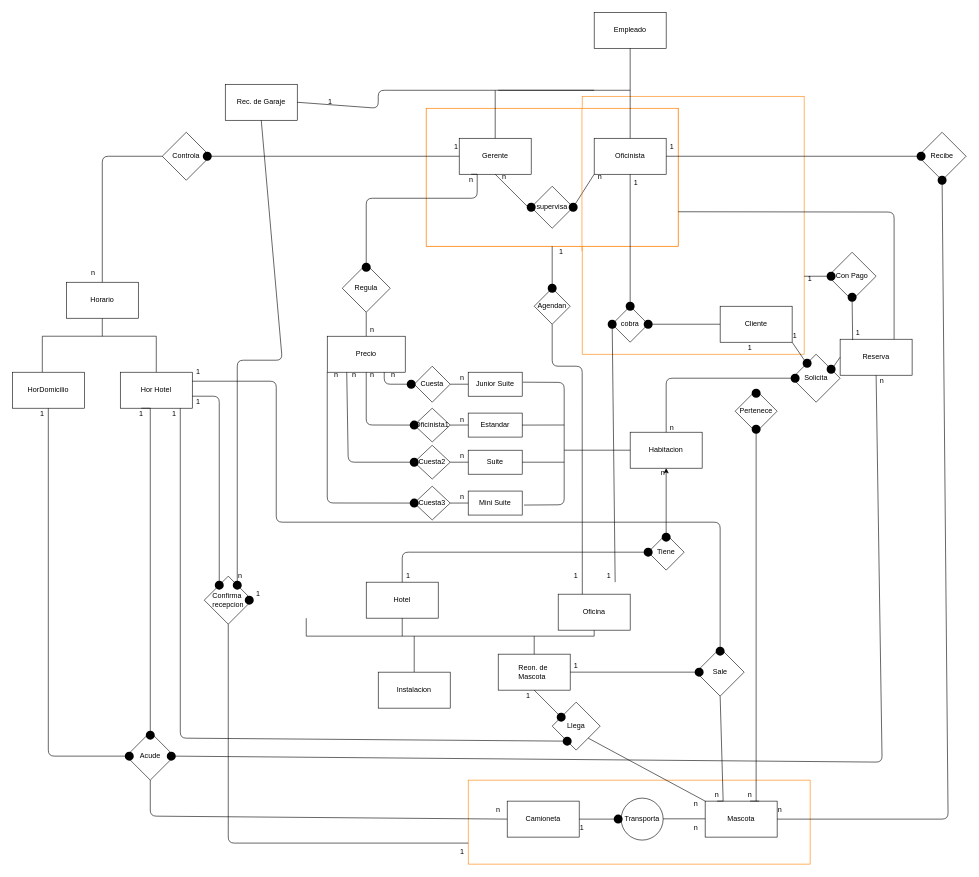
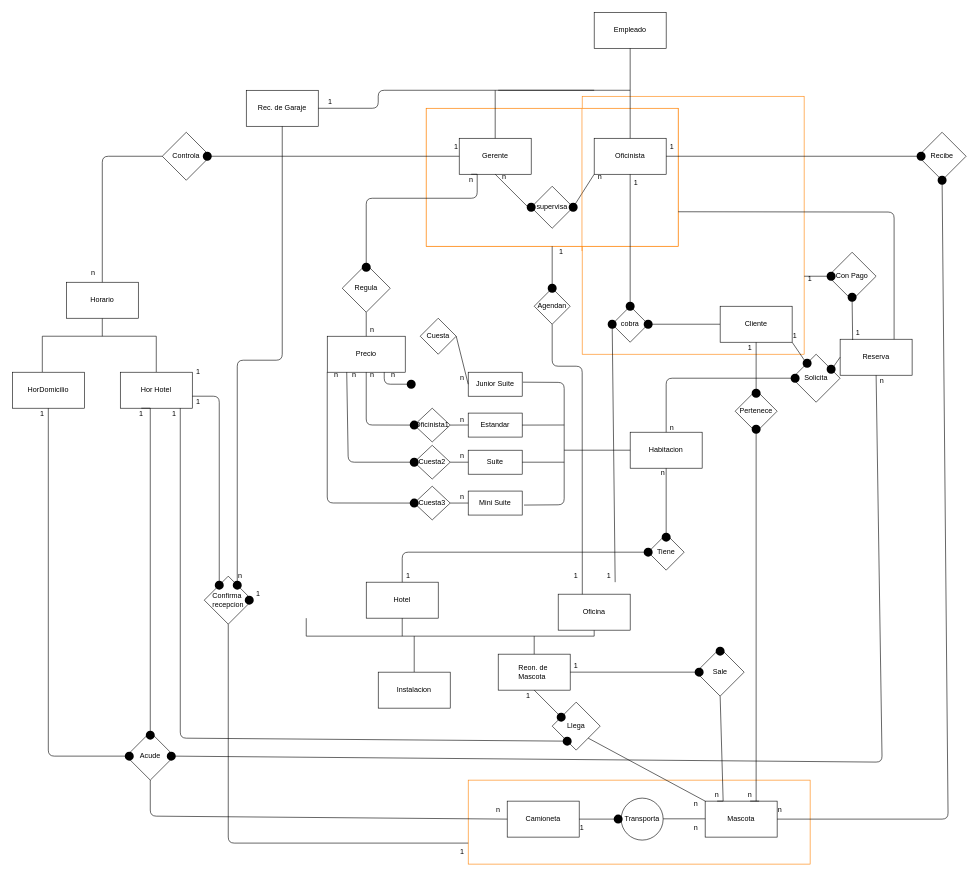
node "Rec. de Garaje": moved (261, 102) -> (282, 108)
edge "Cliente" -- "Pertenece": added
node "Cuesta": moved (432, 384) -> (438, 336)
edge "Tiene" -> "Habitacion": arrowhead classic -> none
edge "Hor Hotel" -- "Sale": removed
